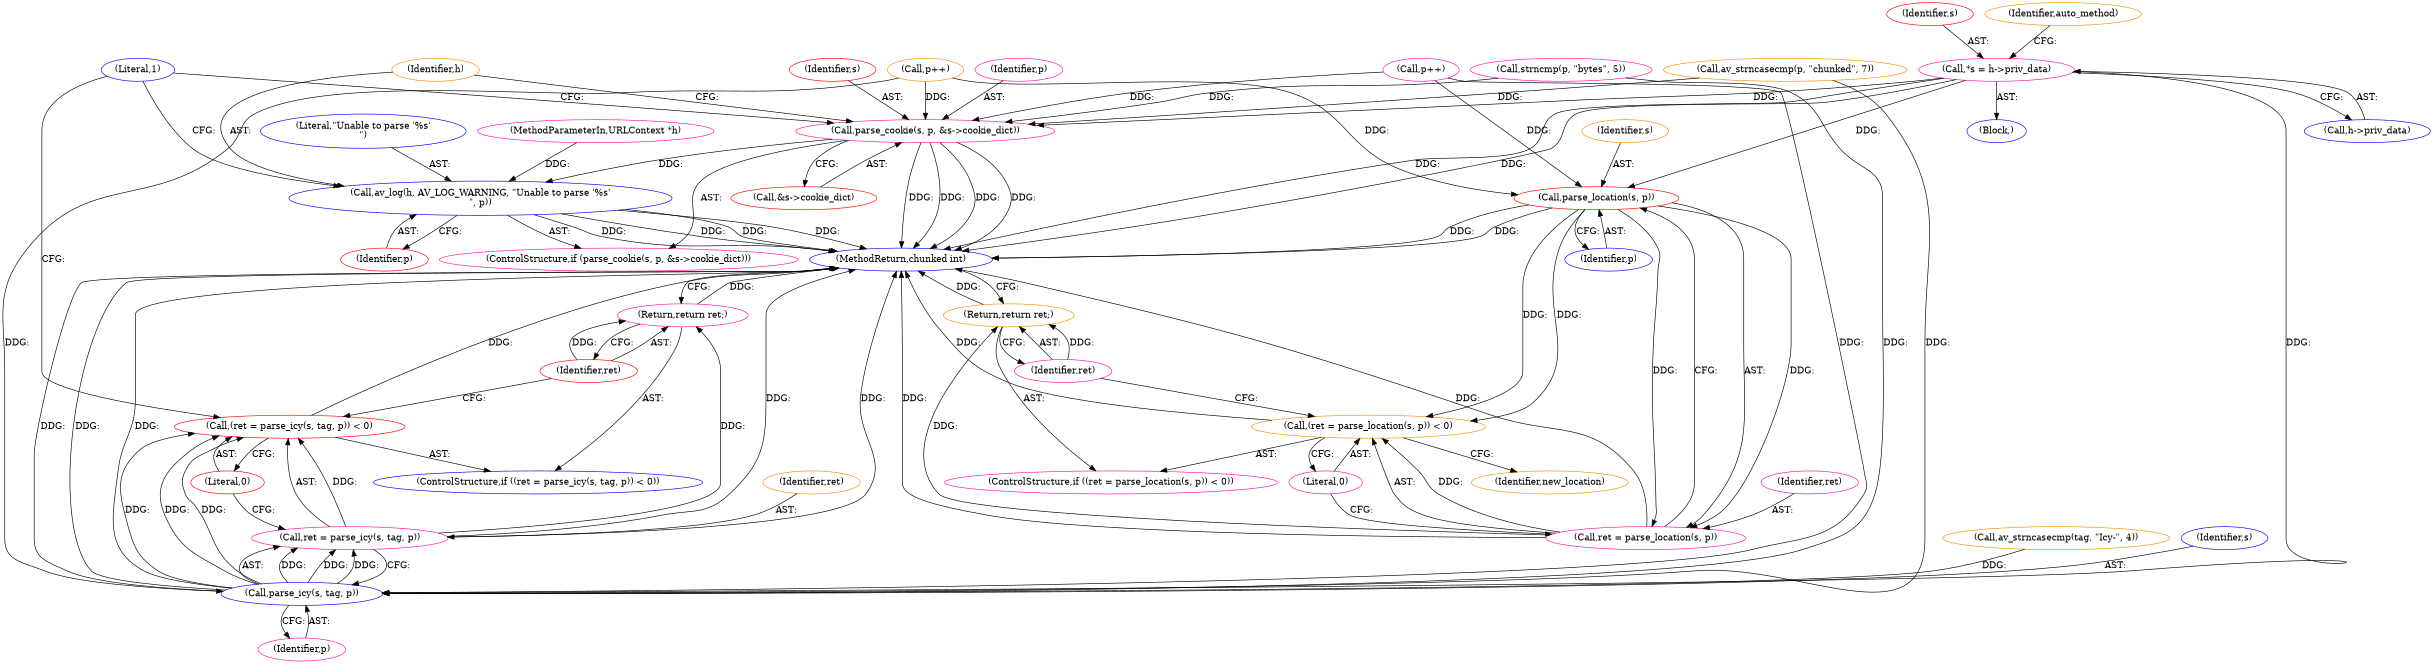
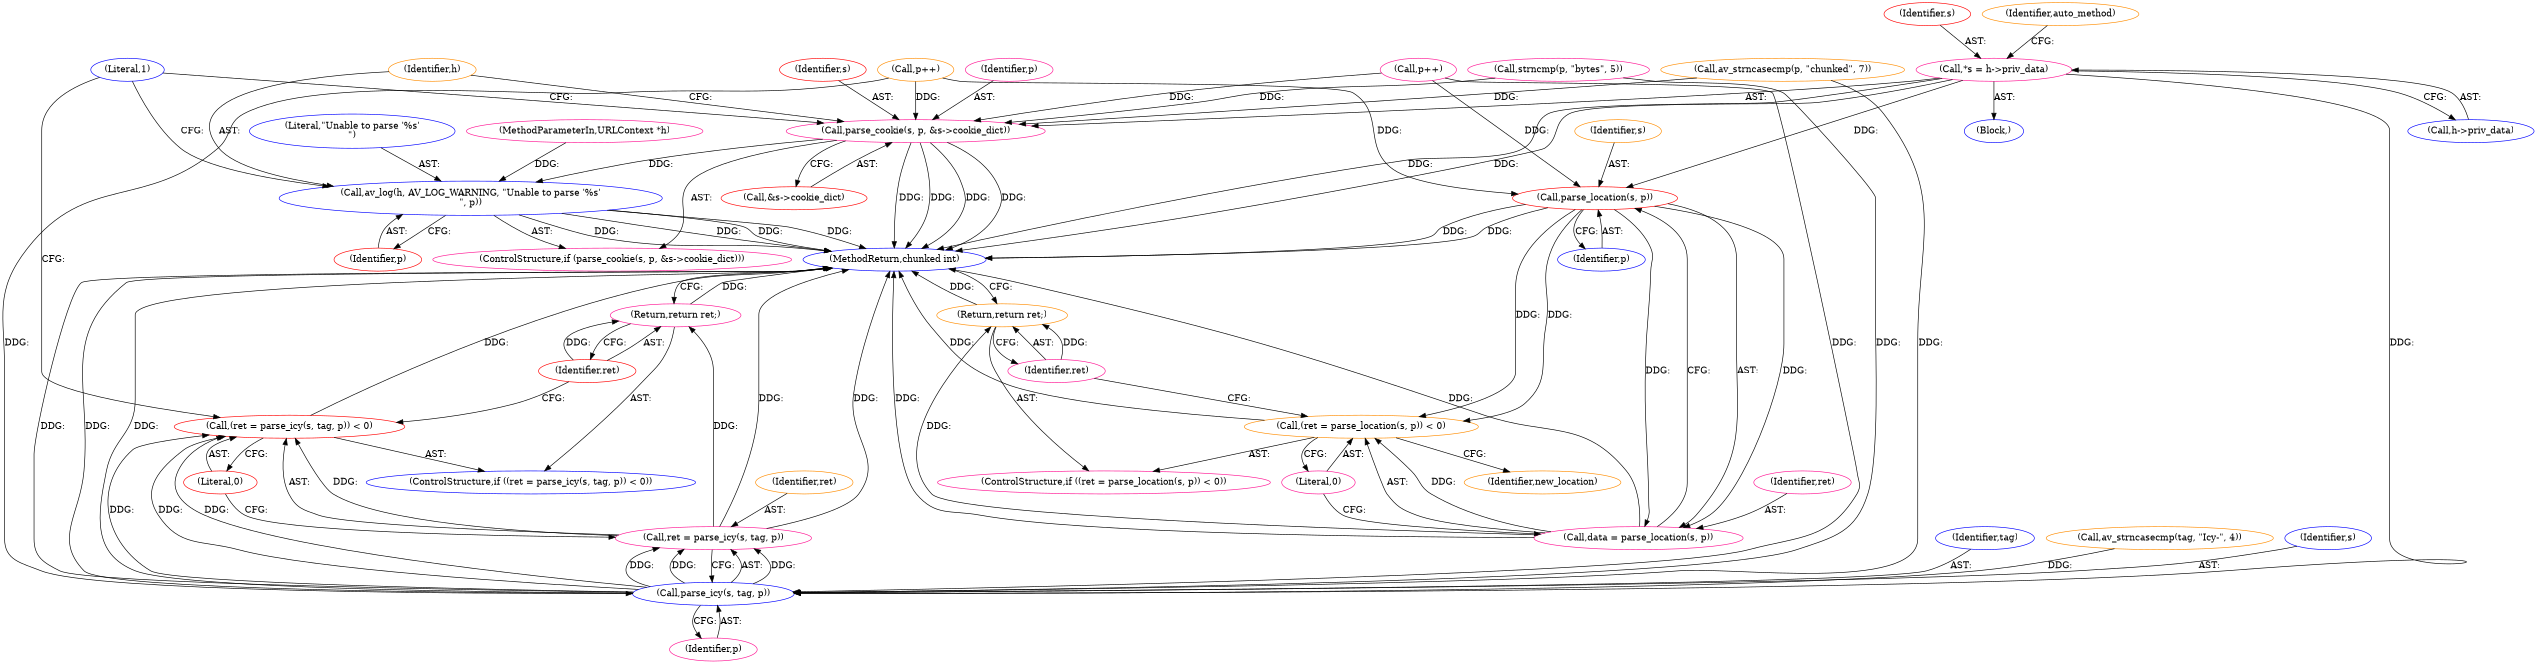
edge "(Call,*s = h->priv_data)" -> "(Call,parse_cookie(s, p, &s->cookie_dict))": label "DDG: " -> "AST: "
node "(Call,ret = parse_location(s, p))": label "(Call,ret = parse_location(s, p))" -> "(Call,data = parse_location(s, p))"
node "(Identifier,tag)": added
